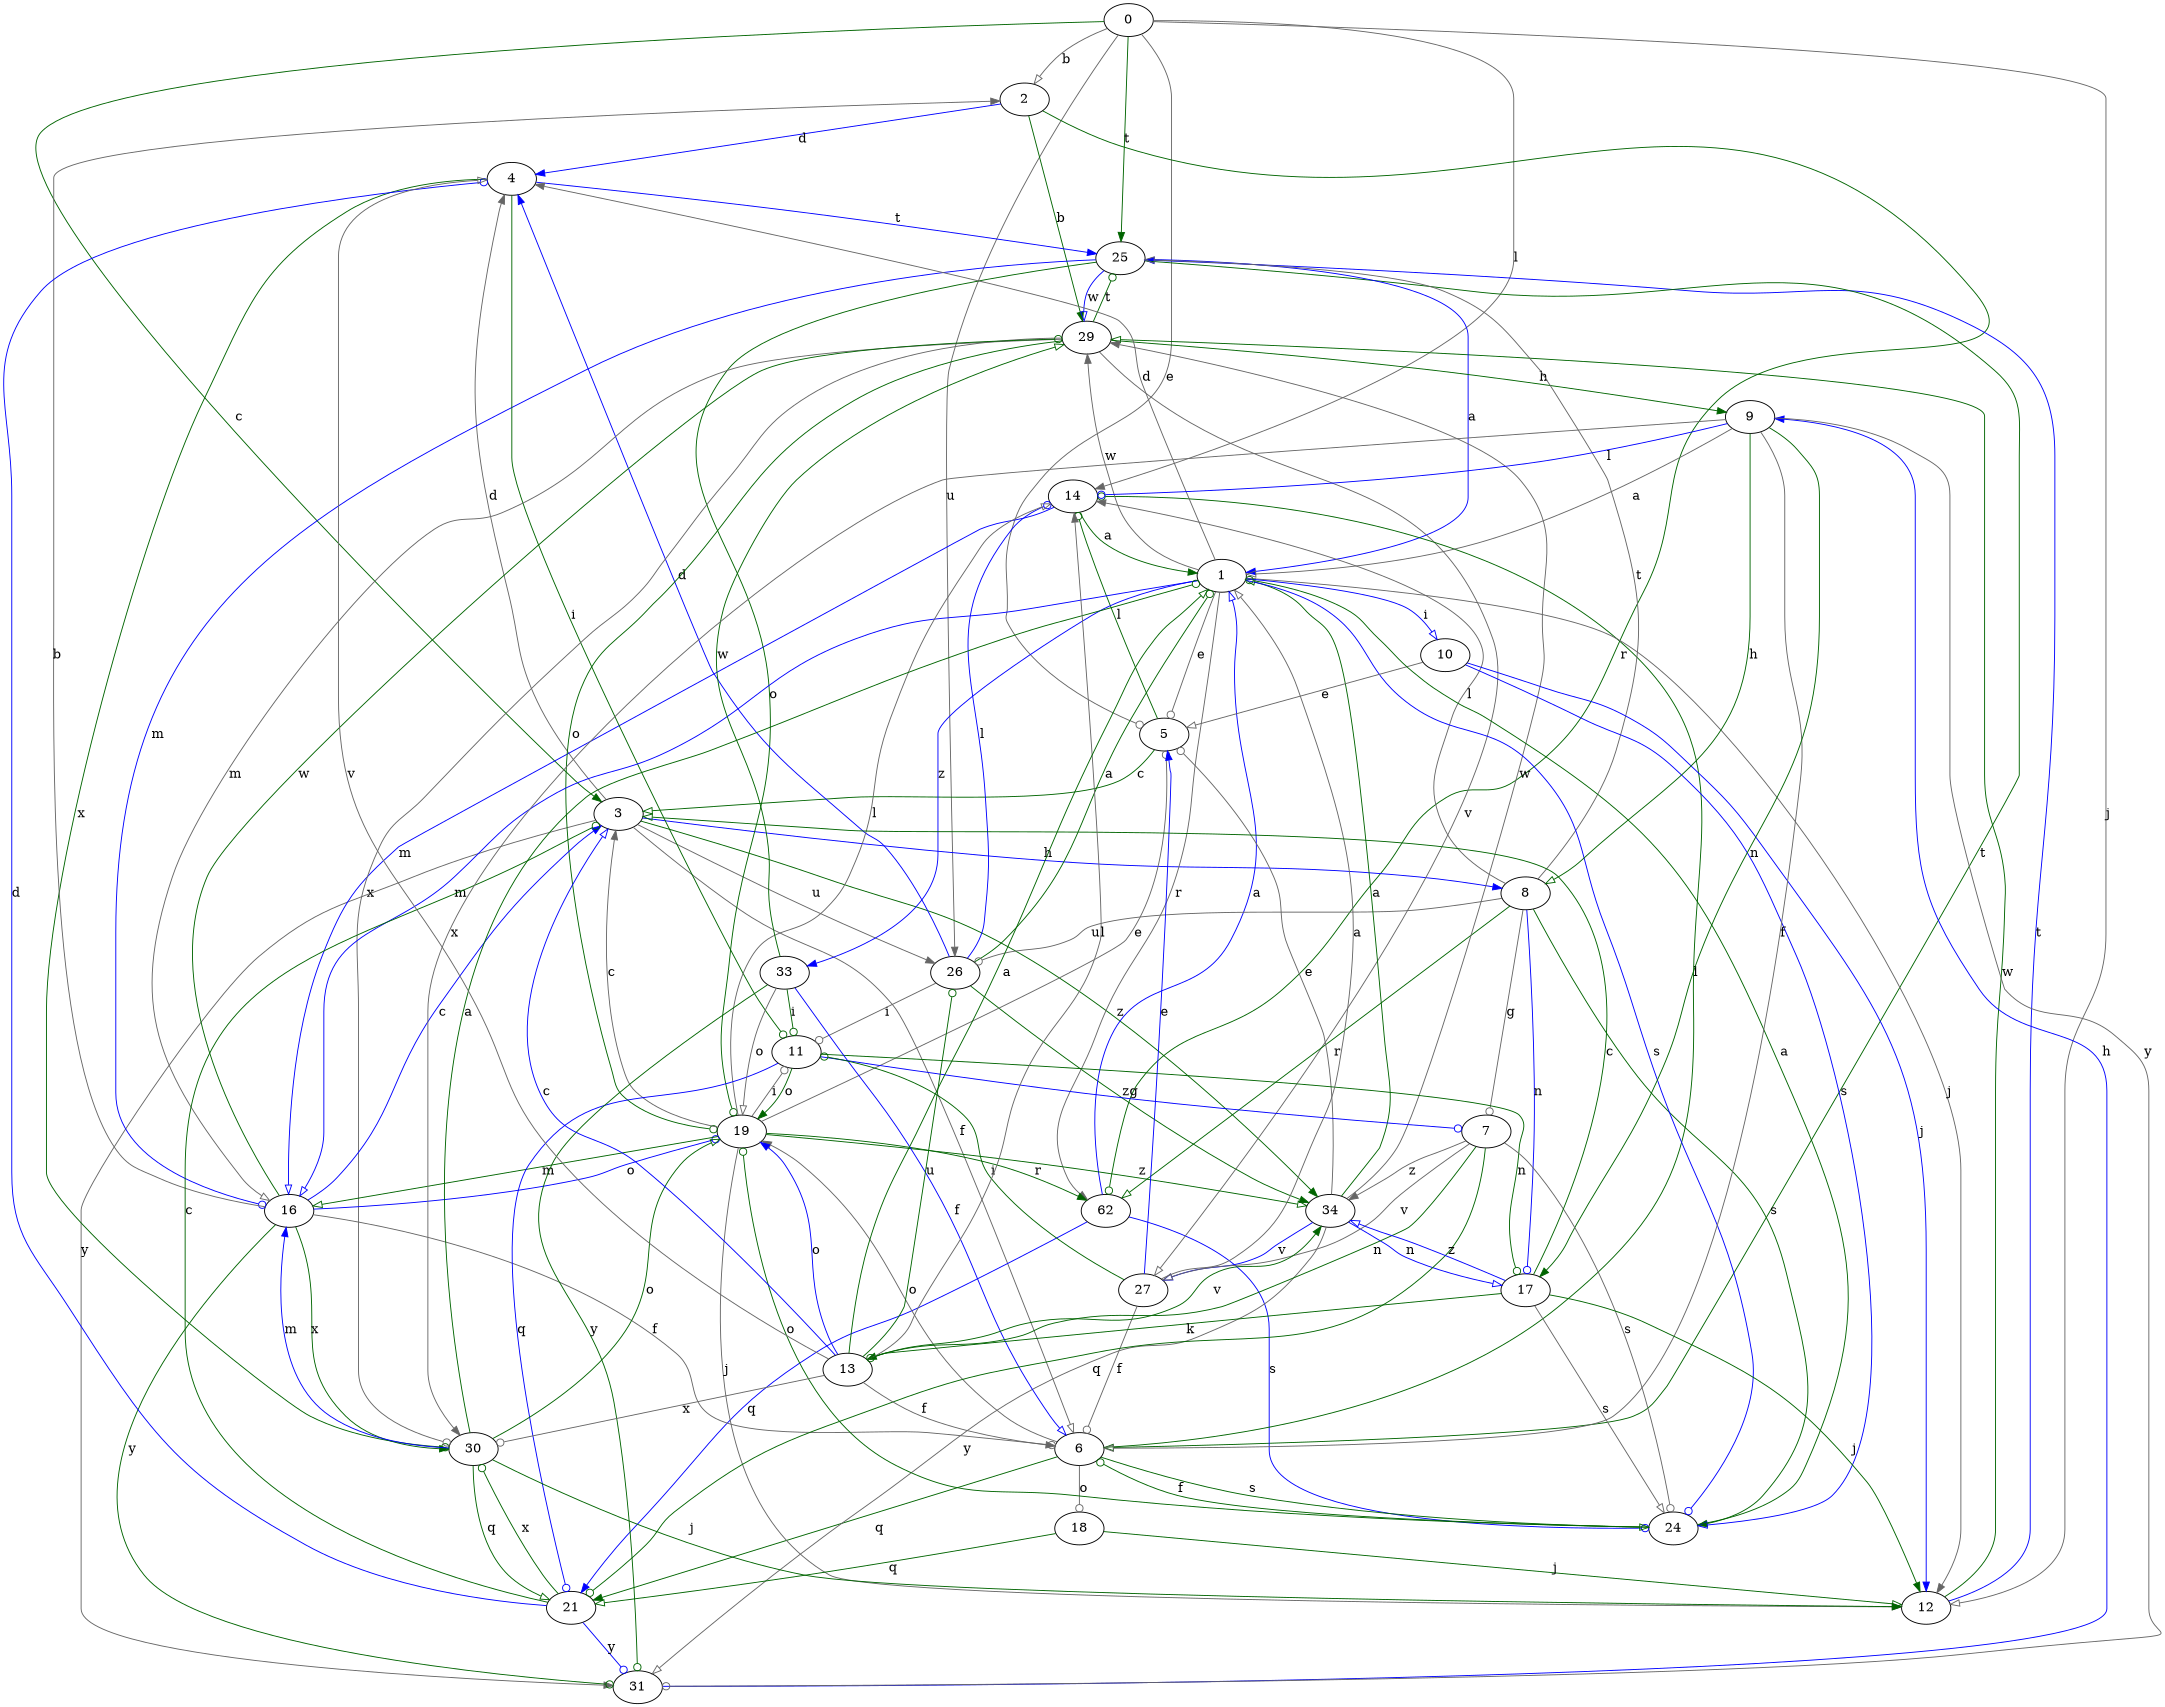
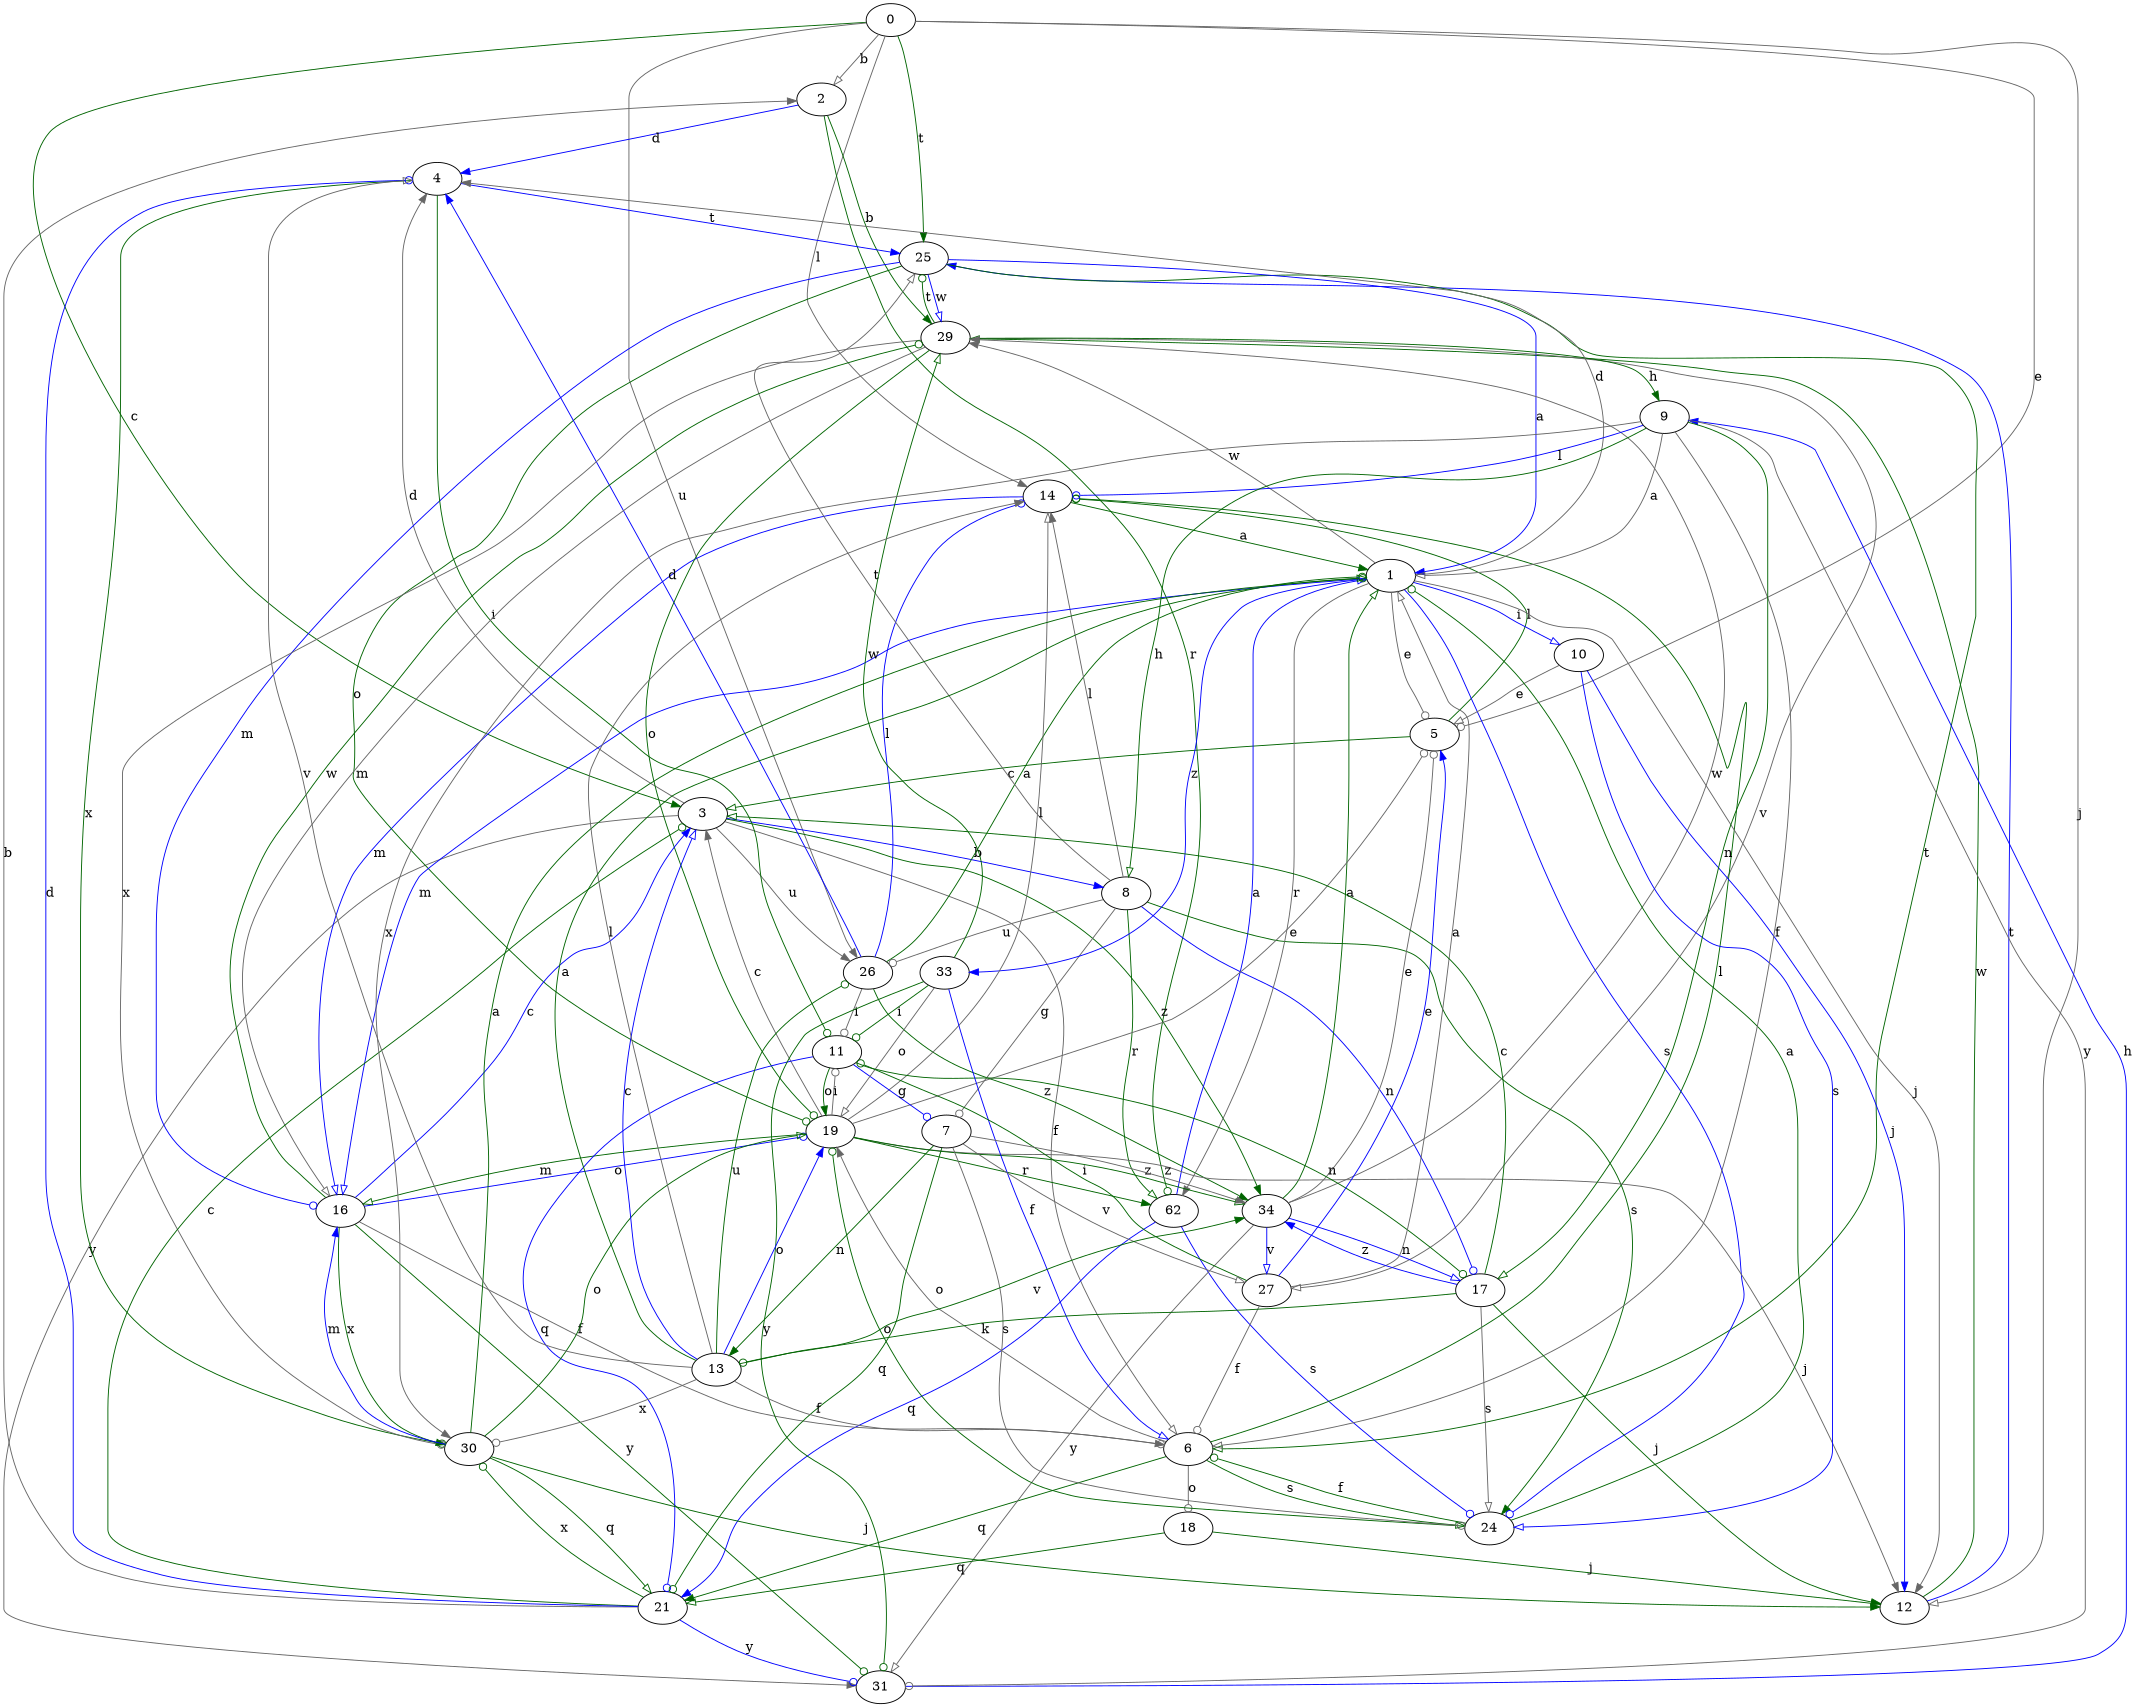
edge "16" -> "2": now "21" -> "2"
edge "3" -> "8": label "h" -> "b"
edge "9" -> "17": arrowhead normal -> onormal
edge "17" -> "34": arrowhead onormal -> normal
